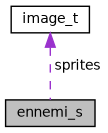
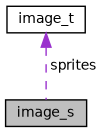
node "ennemi_s": label "ennemi_s" -> "image_s"
